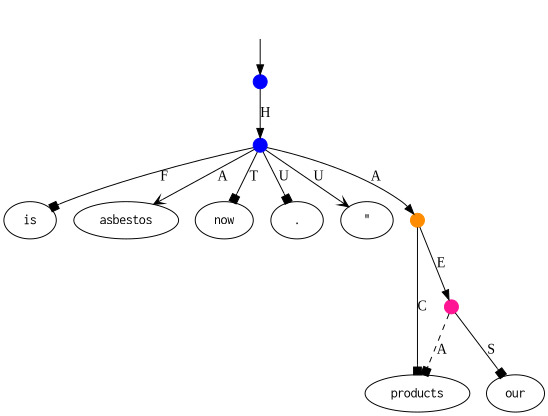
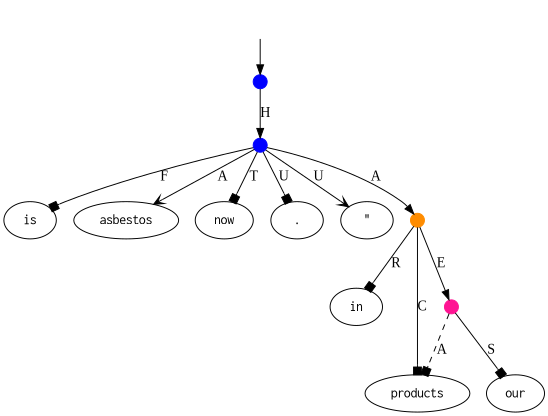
node "in": added
